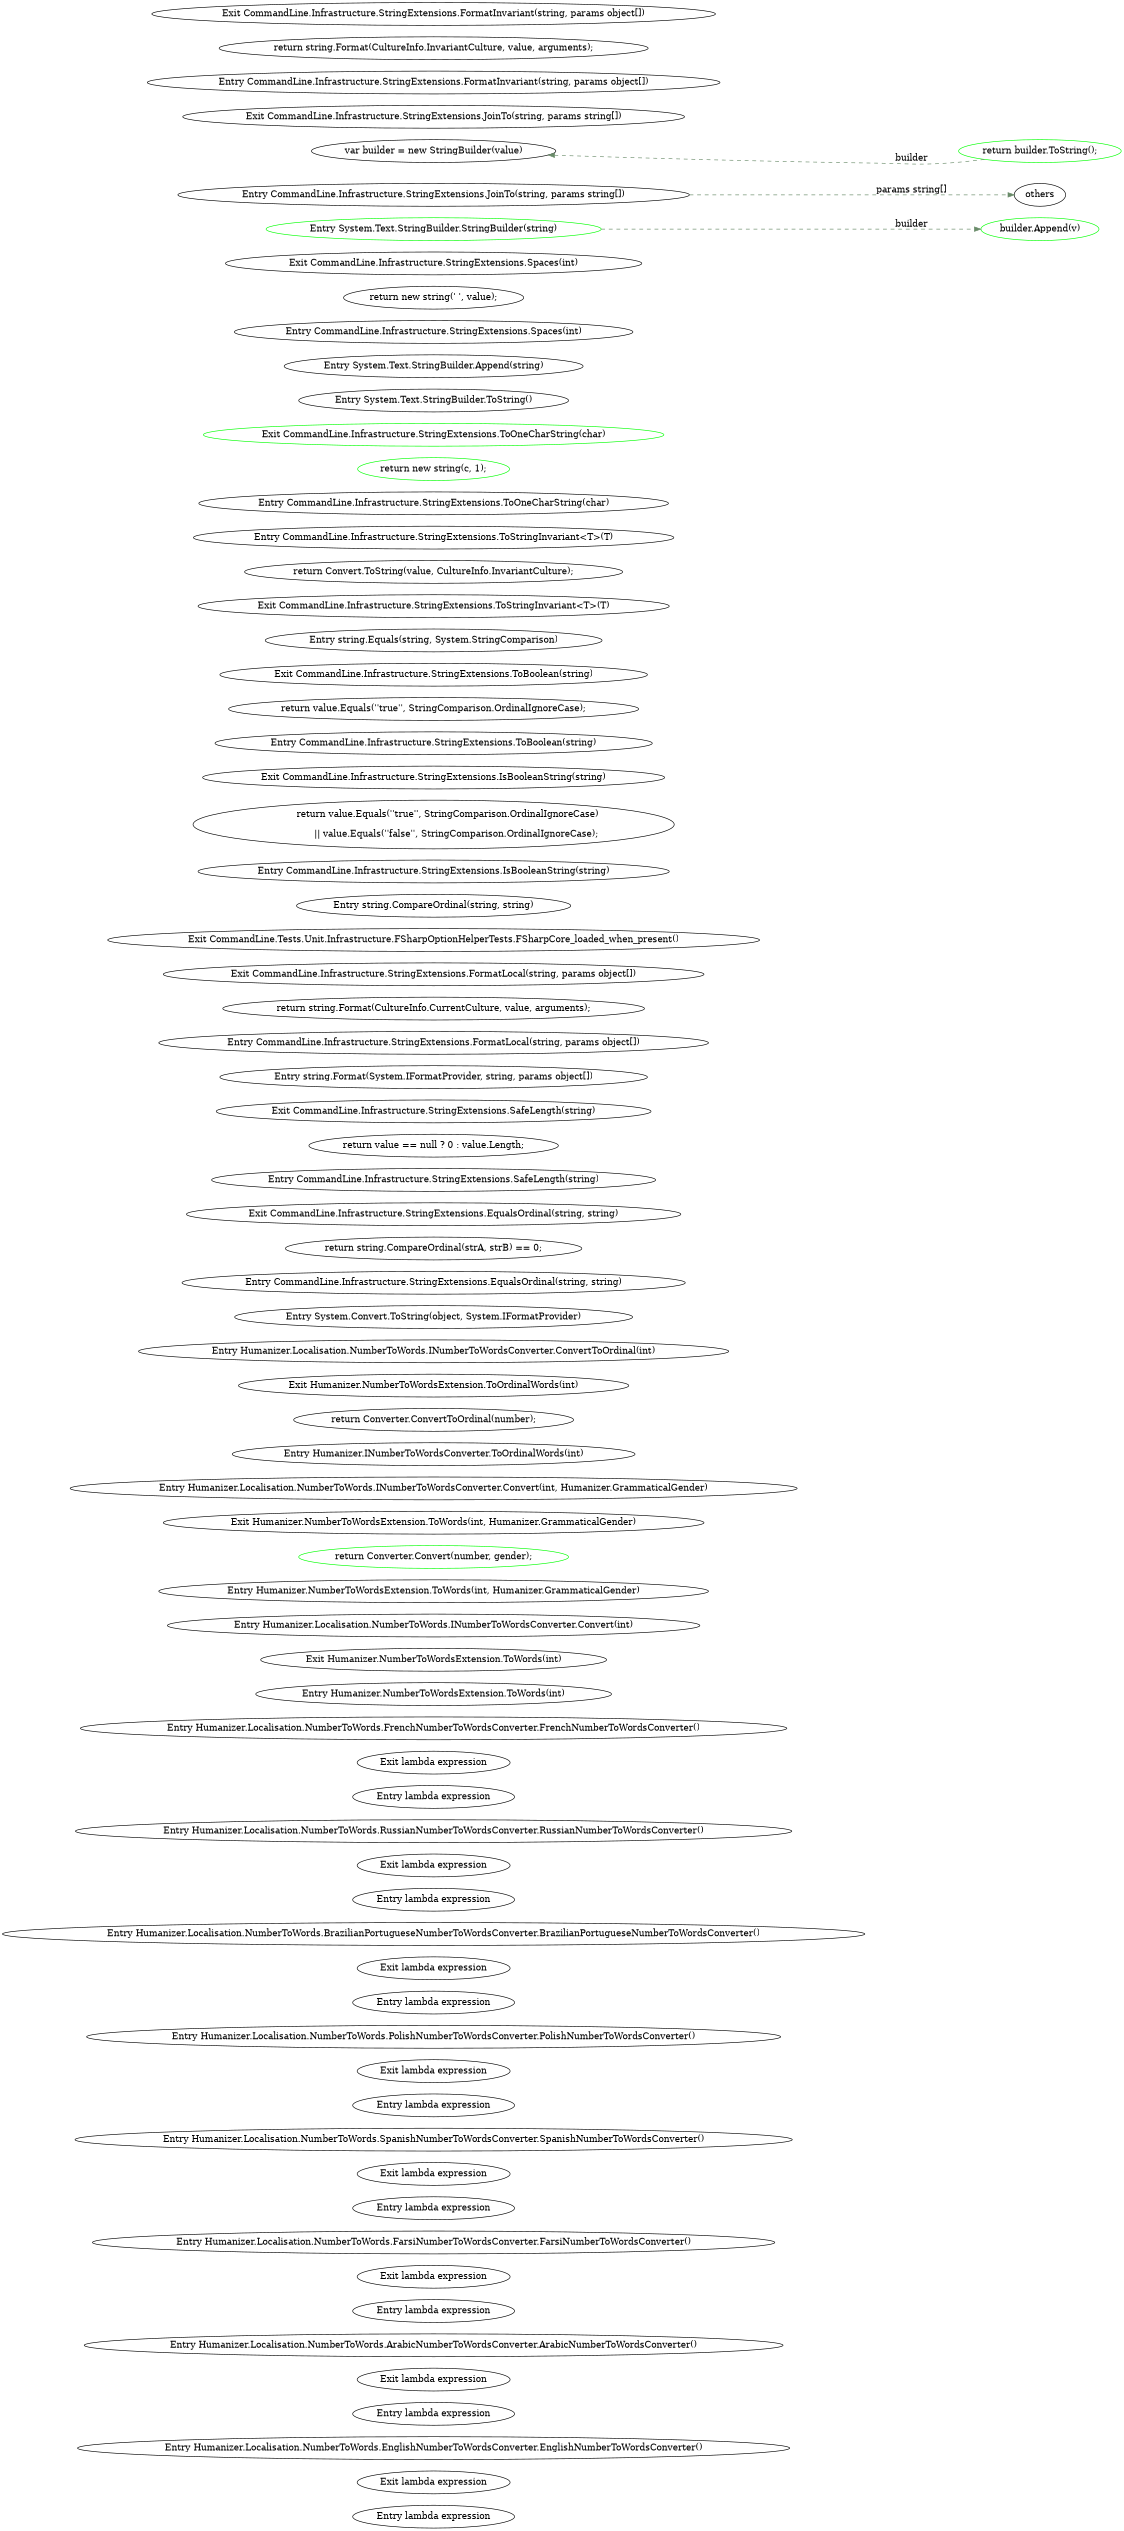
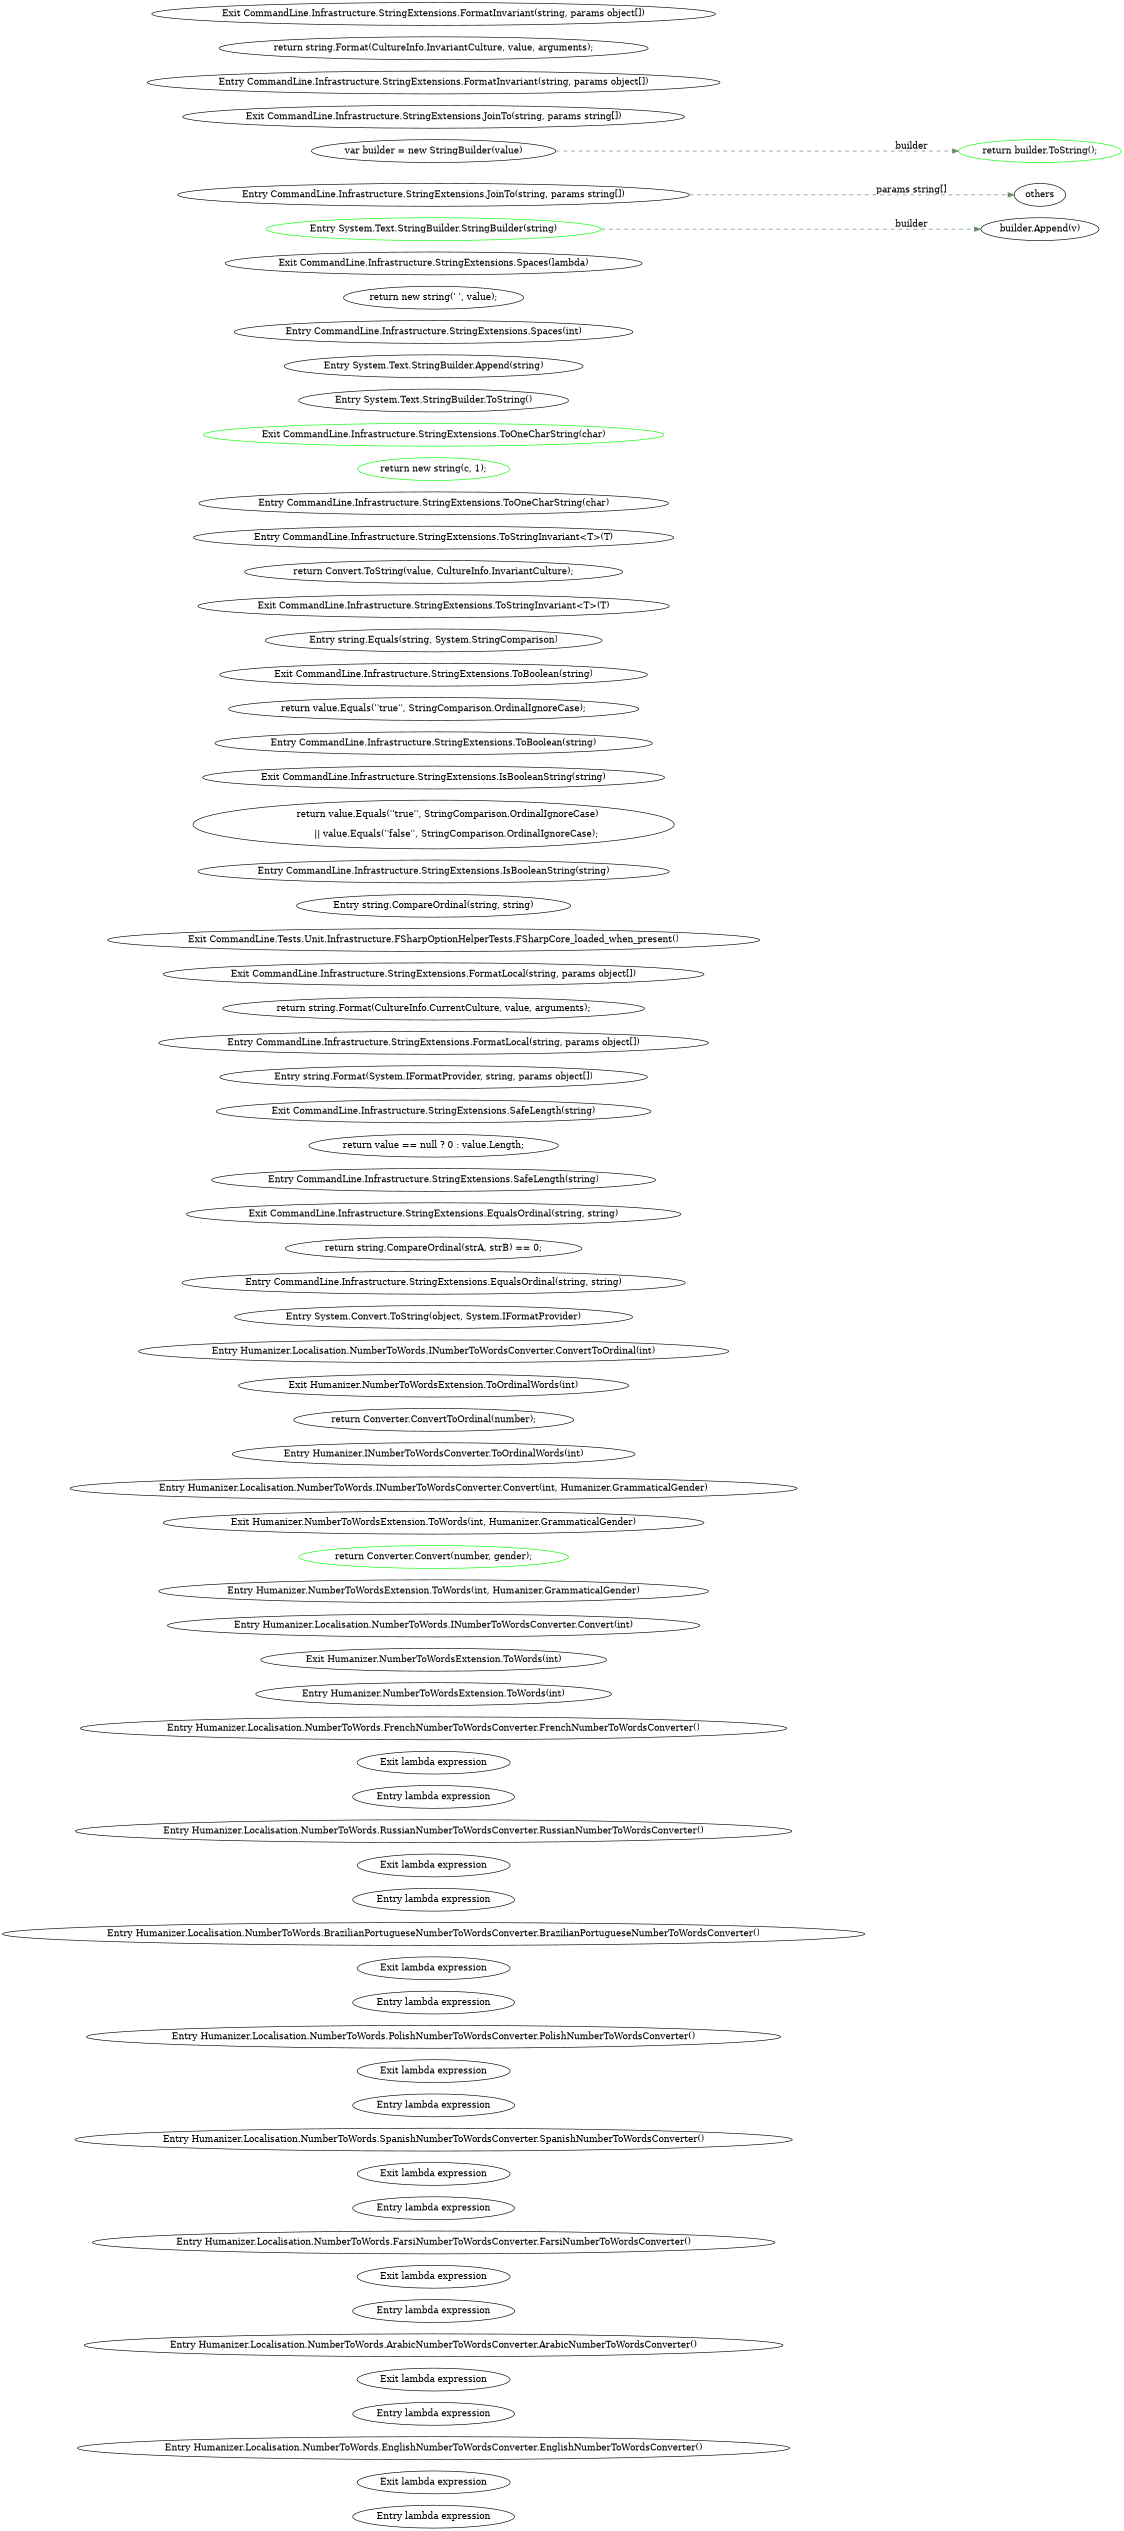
edge "return builder.ToString();" -> "var builder = new StringBuilder(value)": reversed
node "builder.Append(v)": color green -> black
node "Exit CommandLine.Infrastructure.StringExtensions.Spaces(int)": label "Exit CommandLine.Infrastructure.StringExtensions.Spaces(int)" -> "Exit CommandLine.Infrastructure.StringExtensions.Spaces(lambda)"
